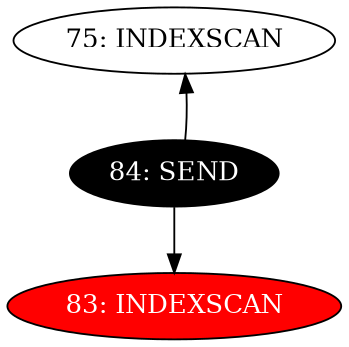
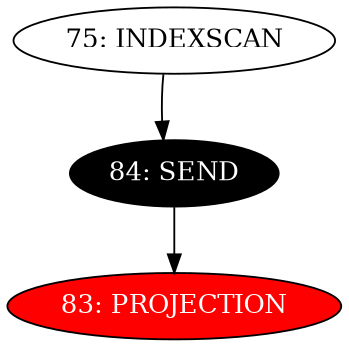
edge "84: SEND" -> "75: INDEXSCAN": reversed
node "83: INDEXSCAN": label "83: INDEXSCAN" -> "83: PROJECTION"
